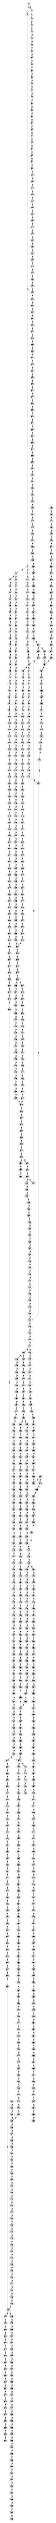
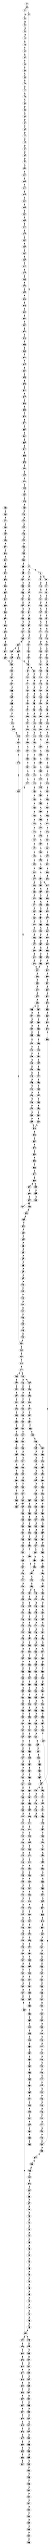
edge "S215" -> "S222": now "S207" -> "S222"
edge "S595" -> "S612": now "S595" -> "S604"
